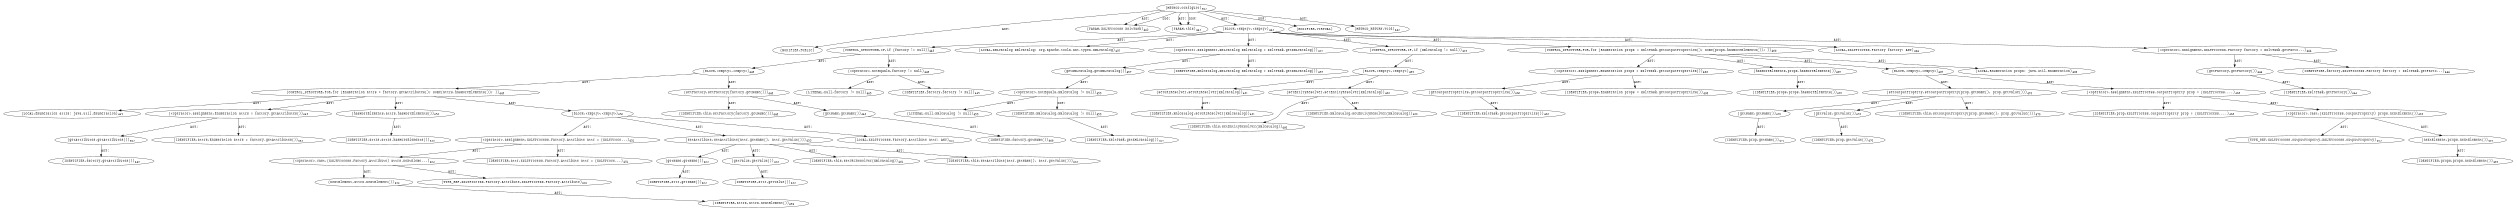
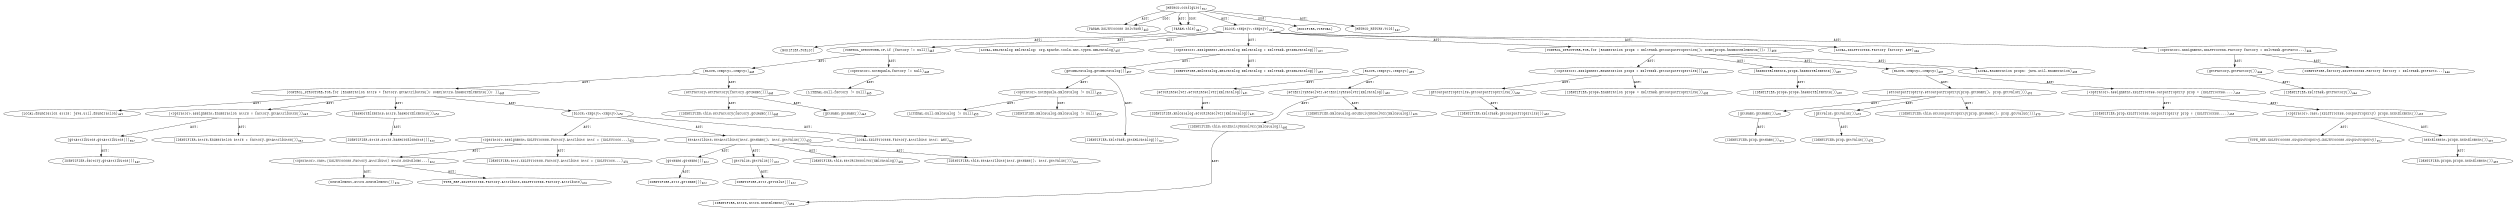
edge "(METHOD,configure)" -> "(MODIFIER,PUBLIC)": now "(PARAM,this)" -> "(MODIFIER,PUBLIC)"
node "(CONTROL_STRUCTURE,IF,if (xmlCatalog != null))": removed
node "(IDENTIFIER,factory,factory != null)": removed
edge "(IDENTIFIER,xmlCatalog,xmlCatalog != null)" -> "(IDENTIFIER,xsltTask,getXMLCatalog())": now "(getXMLCatalog,getXMLCatalog())" -> "(IDENTIFIER,xsltTask,getXMLCatalog())"
node "(IDENTIFIER,factory,getName())": removed
edge "(nextElement,attrs.nextElement())" -> "(IDENTIFIER,attrs,attrs.nextElement())": now "(IDENTIFIER,this,setEntityResolver(xmlCatalog))" -> "(IDENTIFIER,attrs,attrs.nextElement())"
